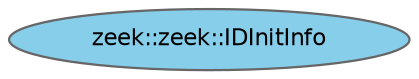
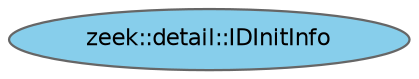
node "zeek::zeek::IDInitInfo": label "zeek::zeek::IDInitInfo" -> "zeek::detail::IDInitInfo"
